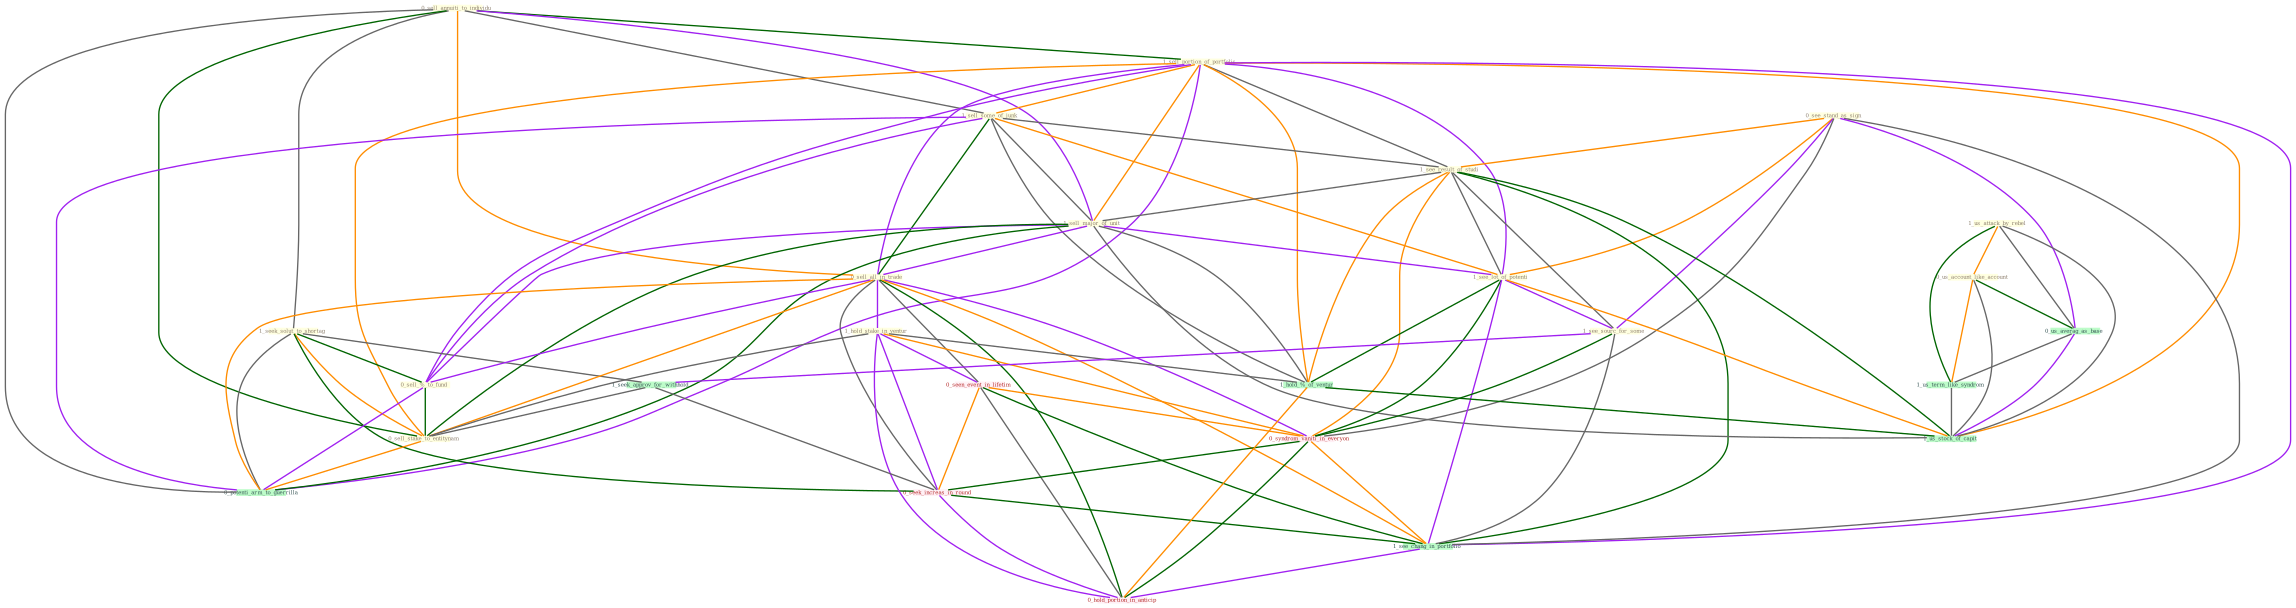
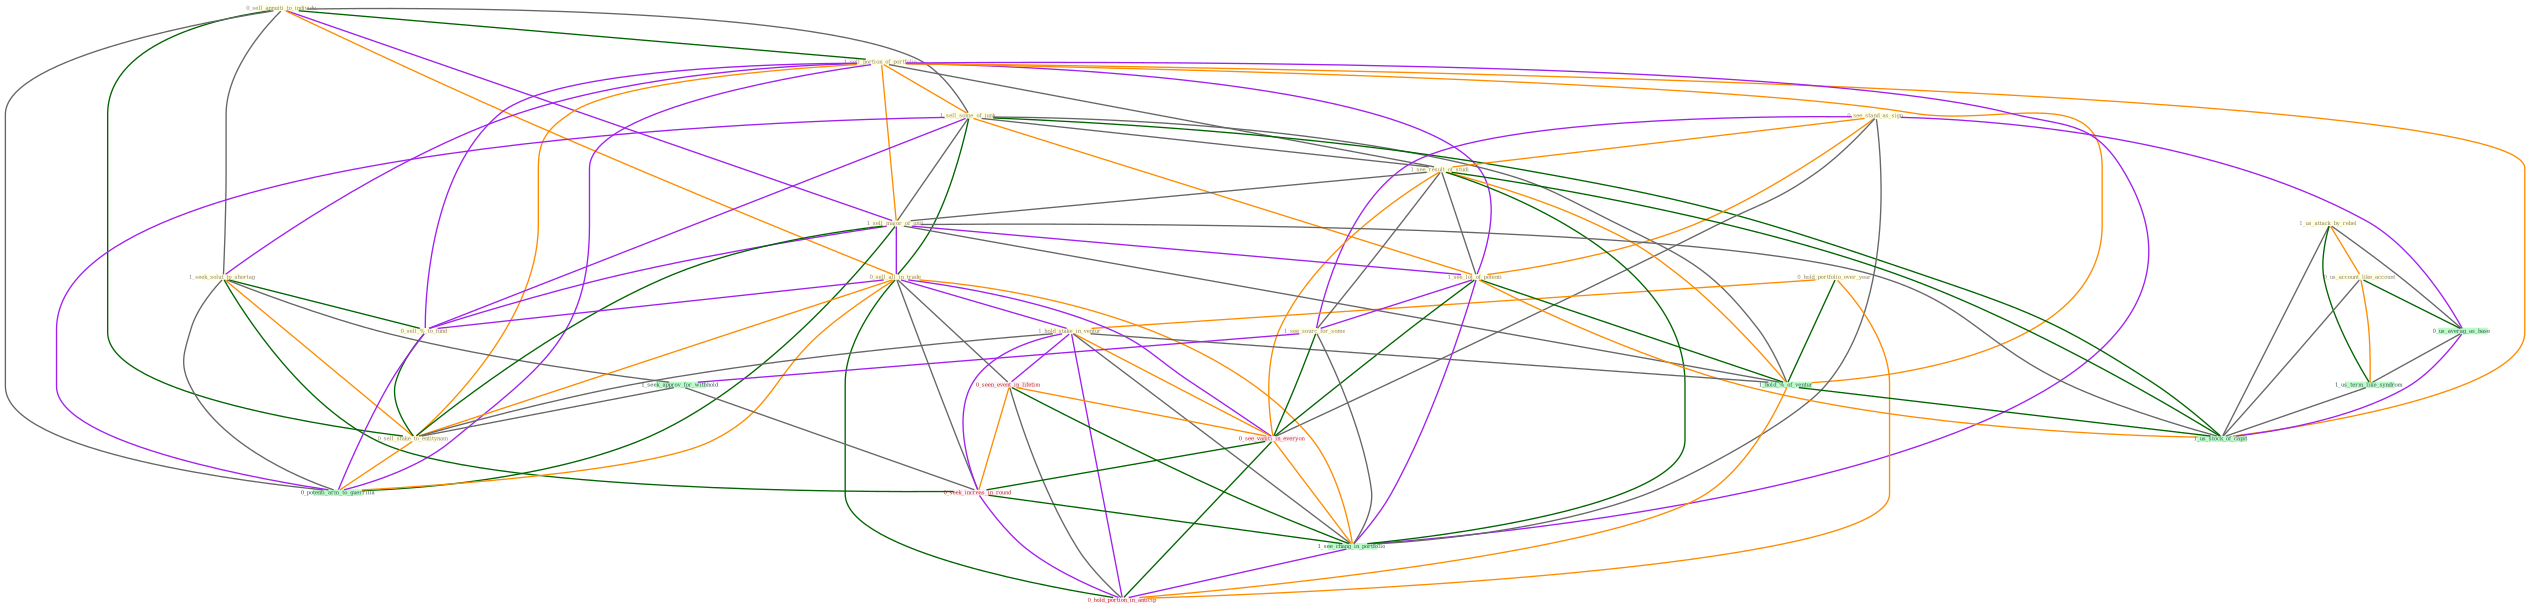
edge "1_sell_portion_of_portfolio" -- "0_sell_all_in_trade": now "1_sell_portion_of_portfolio" -- "1_seek_solut_to_shortag"
edge "1_sell_some_of_junk" -- "1_us_stock_of_capit": added
node "0_hold_portfolio_over_year": added
edge "1_hold_stake_in_ventur" -- "1_see_chang_in_portfolio": added
node "0_syndrom_vaniti_in_everyon": label "0_syndrom_vaniti_in_everyon" -> "0_see_vaniti_in_everyon"
